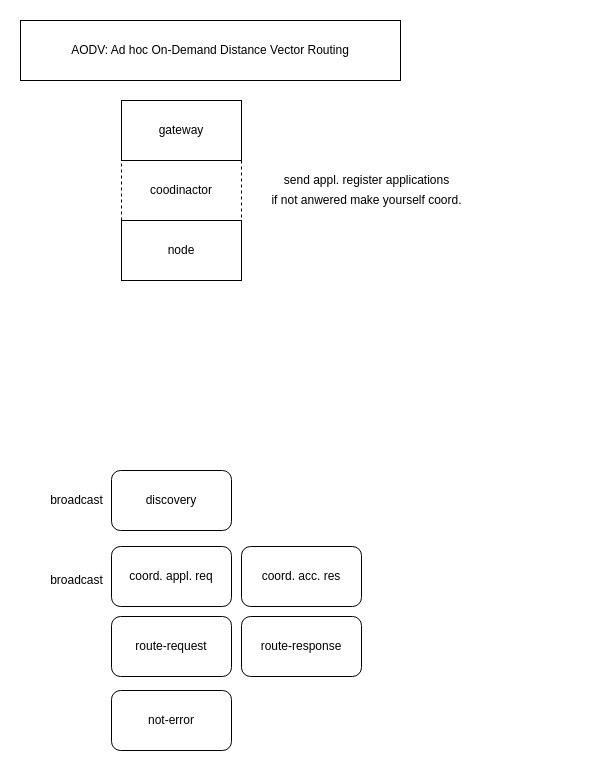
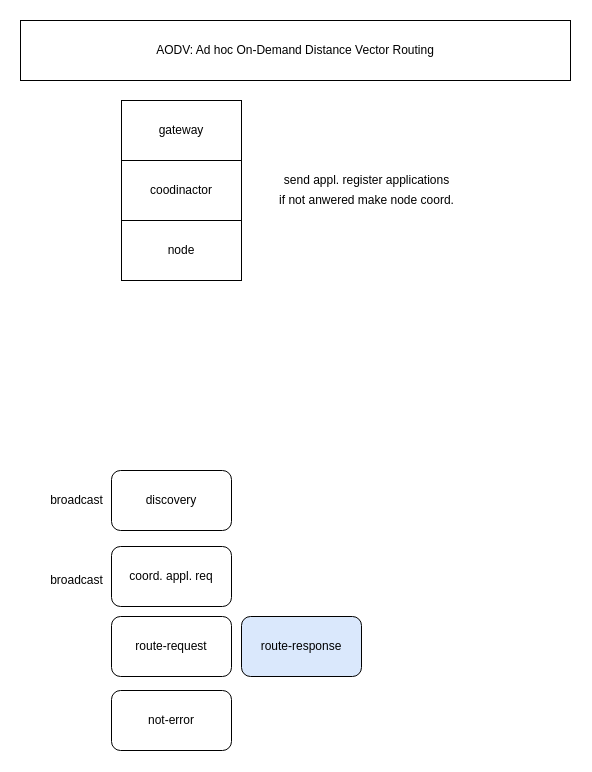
node "AODV: Ad hoc On-Demand Distance Vector Routing": size 380x60 -> 550x60
node "coodinactor": style dashed -> solid
node "if not anwered make yourself coord.": label "if not anwered make yourself coord." -> "if not anwered make node coord."
node "coord. acc. res": removed
node "route-response": fillcolor #ffffff -> #dae8fc
